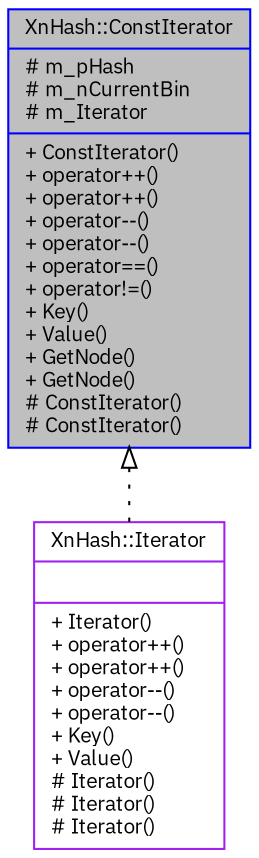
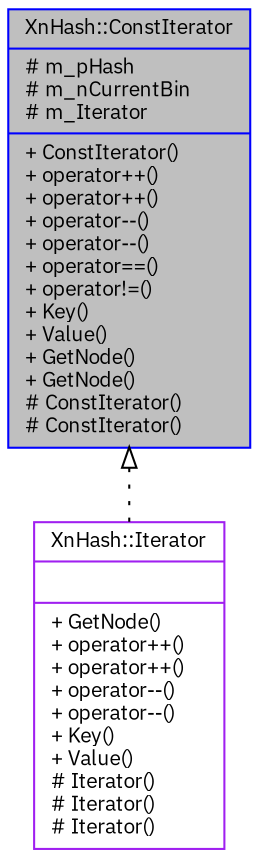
node "XnHash::Iterator": text "+ Iterator()" -> "+ GetNode()"
